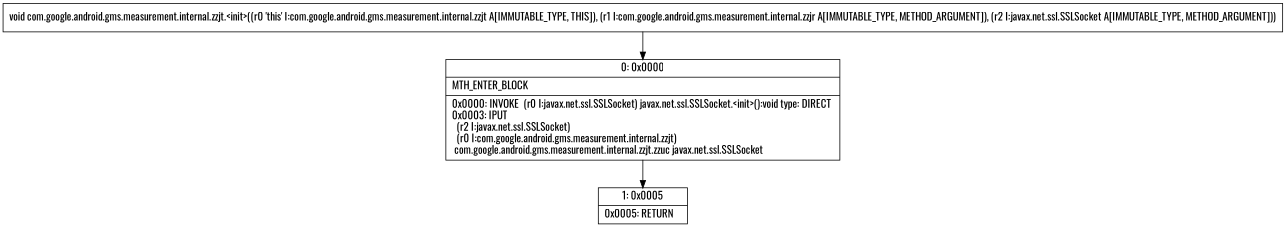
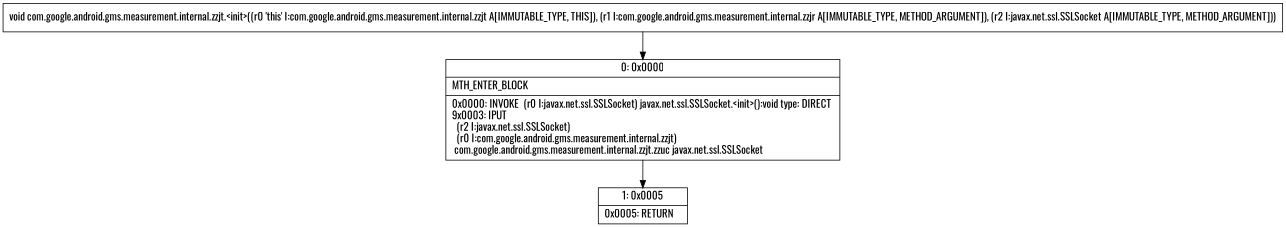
node "0: 0x0000": text "0x0003: IPUT" -> "9x0003: IPUT"
